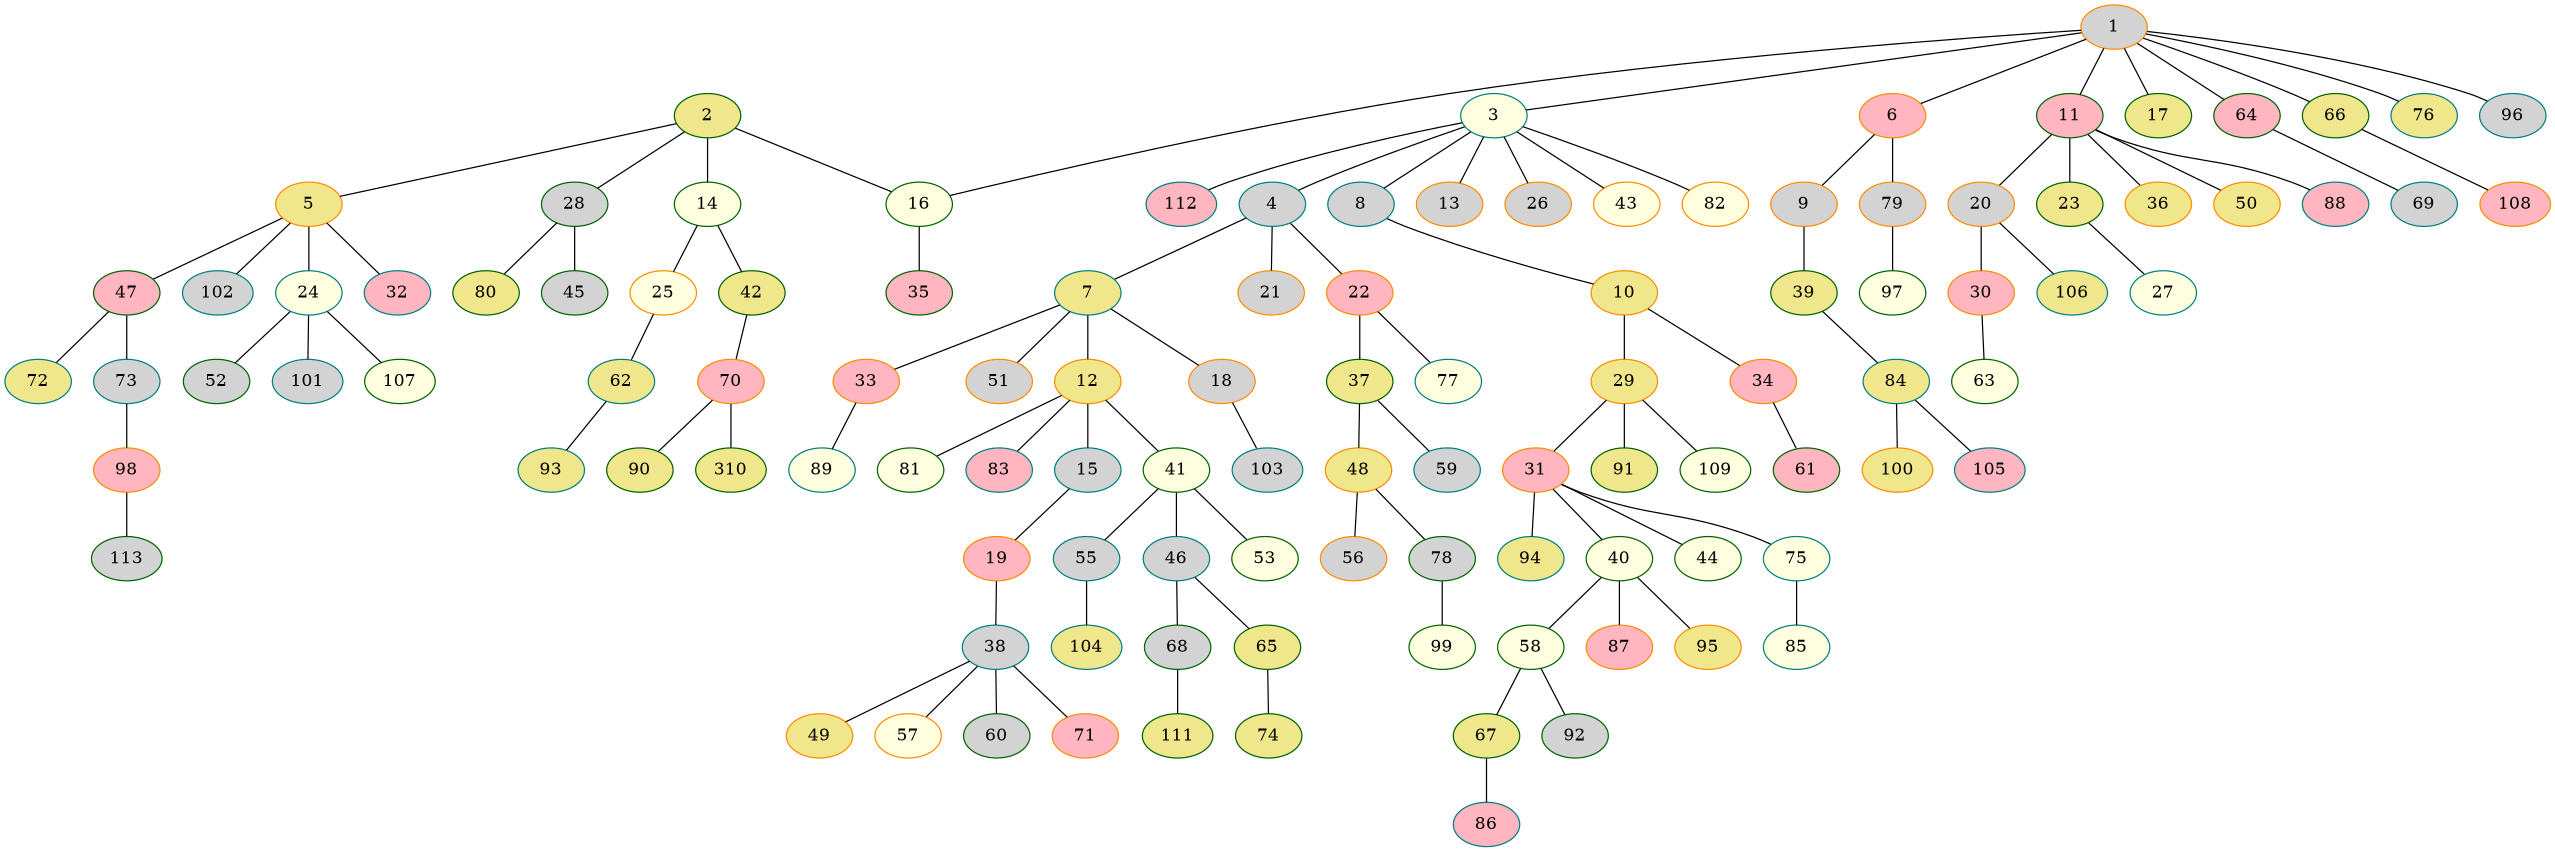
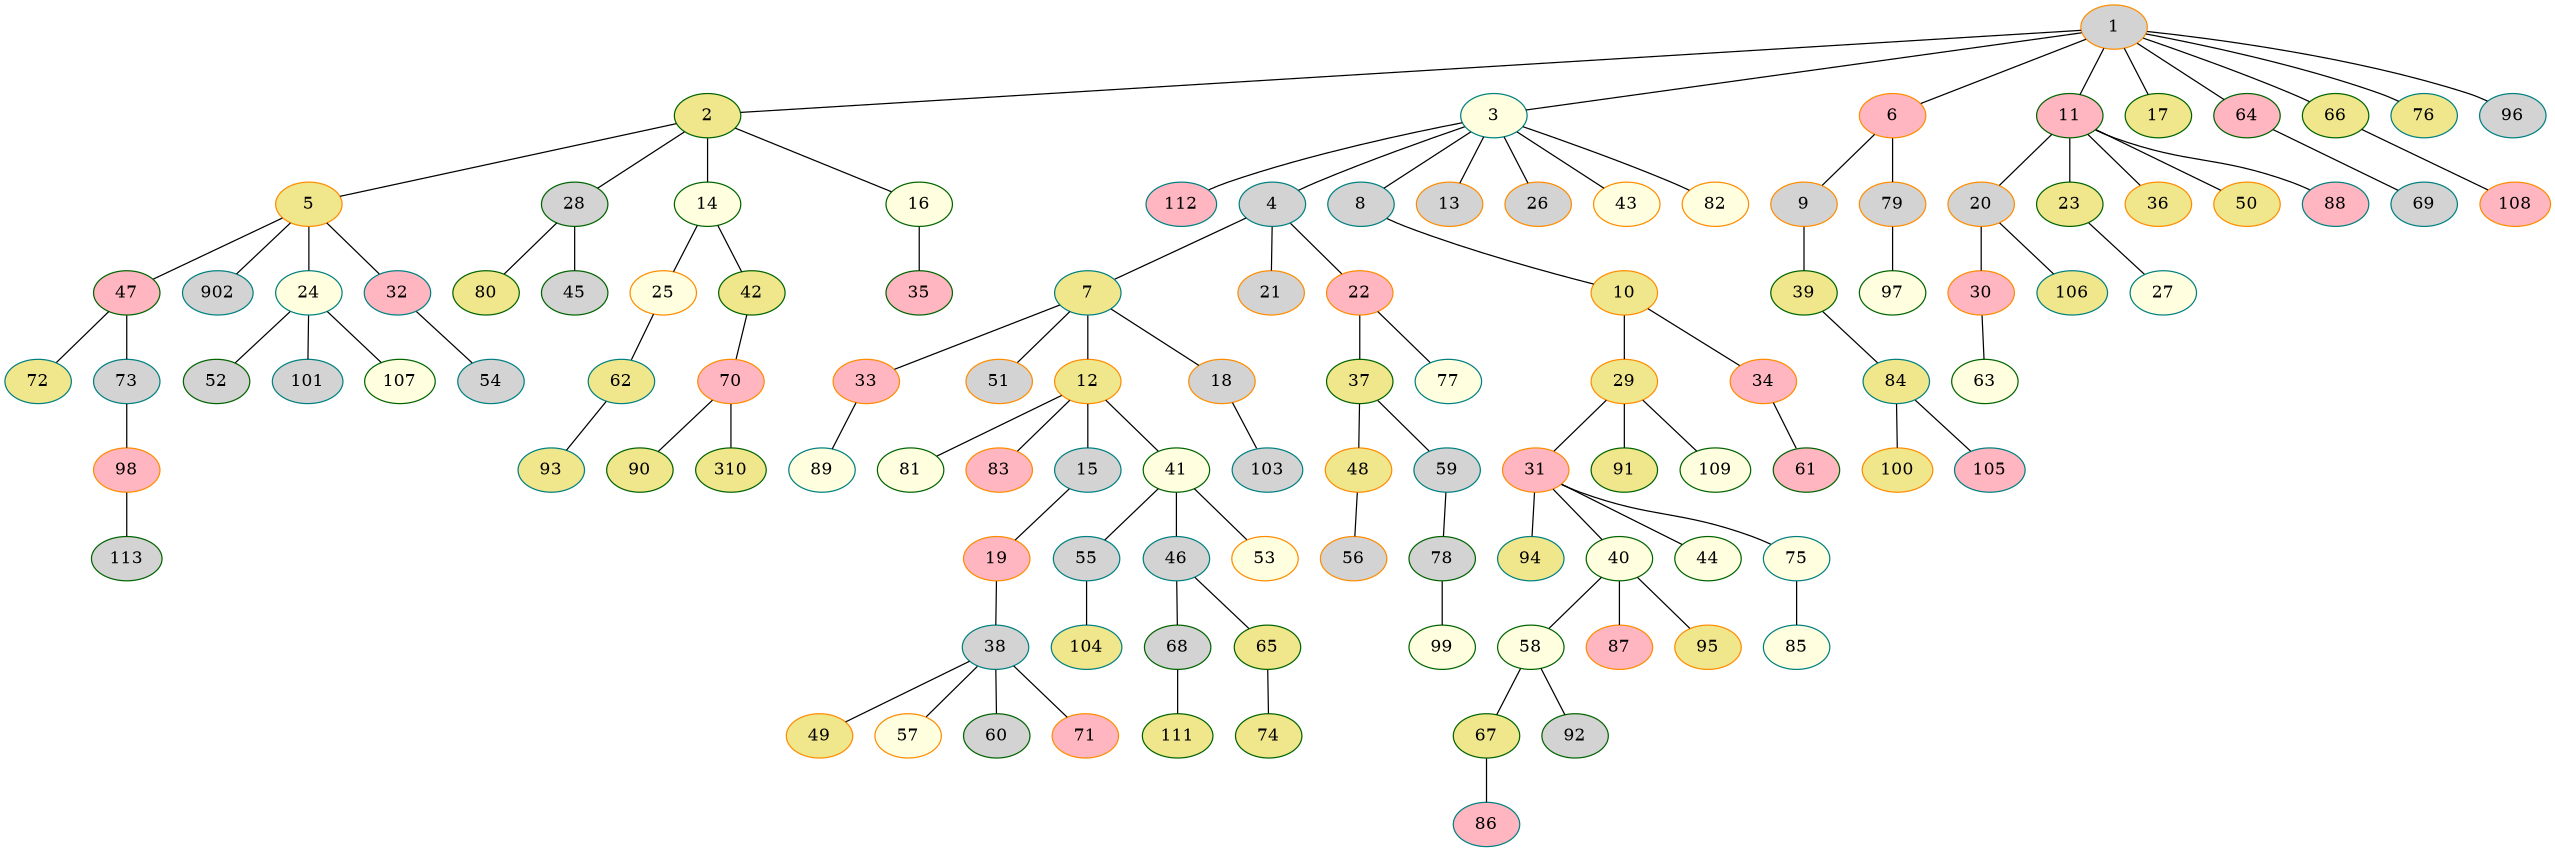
edge "1" -- "16": now "1" -- "2"
node "102": label "102" -> "902"
node "54": added
node "83": color teal -> darkorange
edge "48" -- "78": now "59" -- "78"
node "53": color darkgreen -> darkorange
